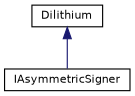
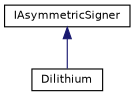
edge "IAsymmetricSigner" -> "Dilithium": reversed
